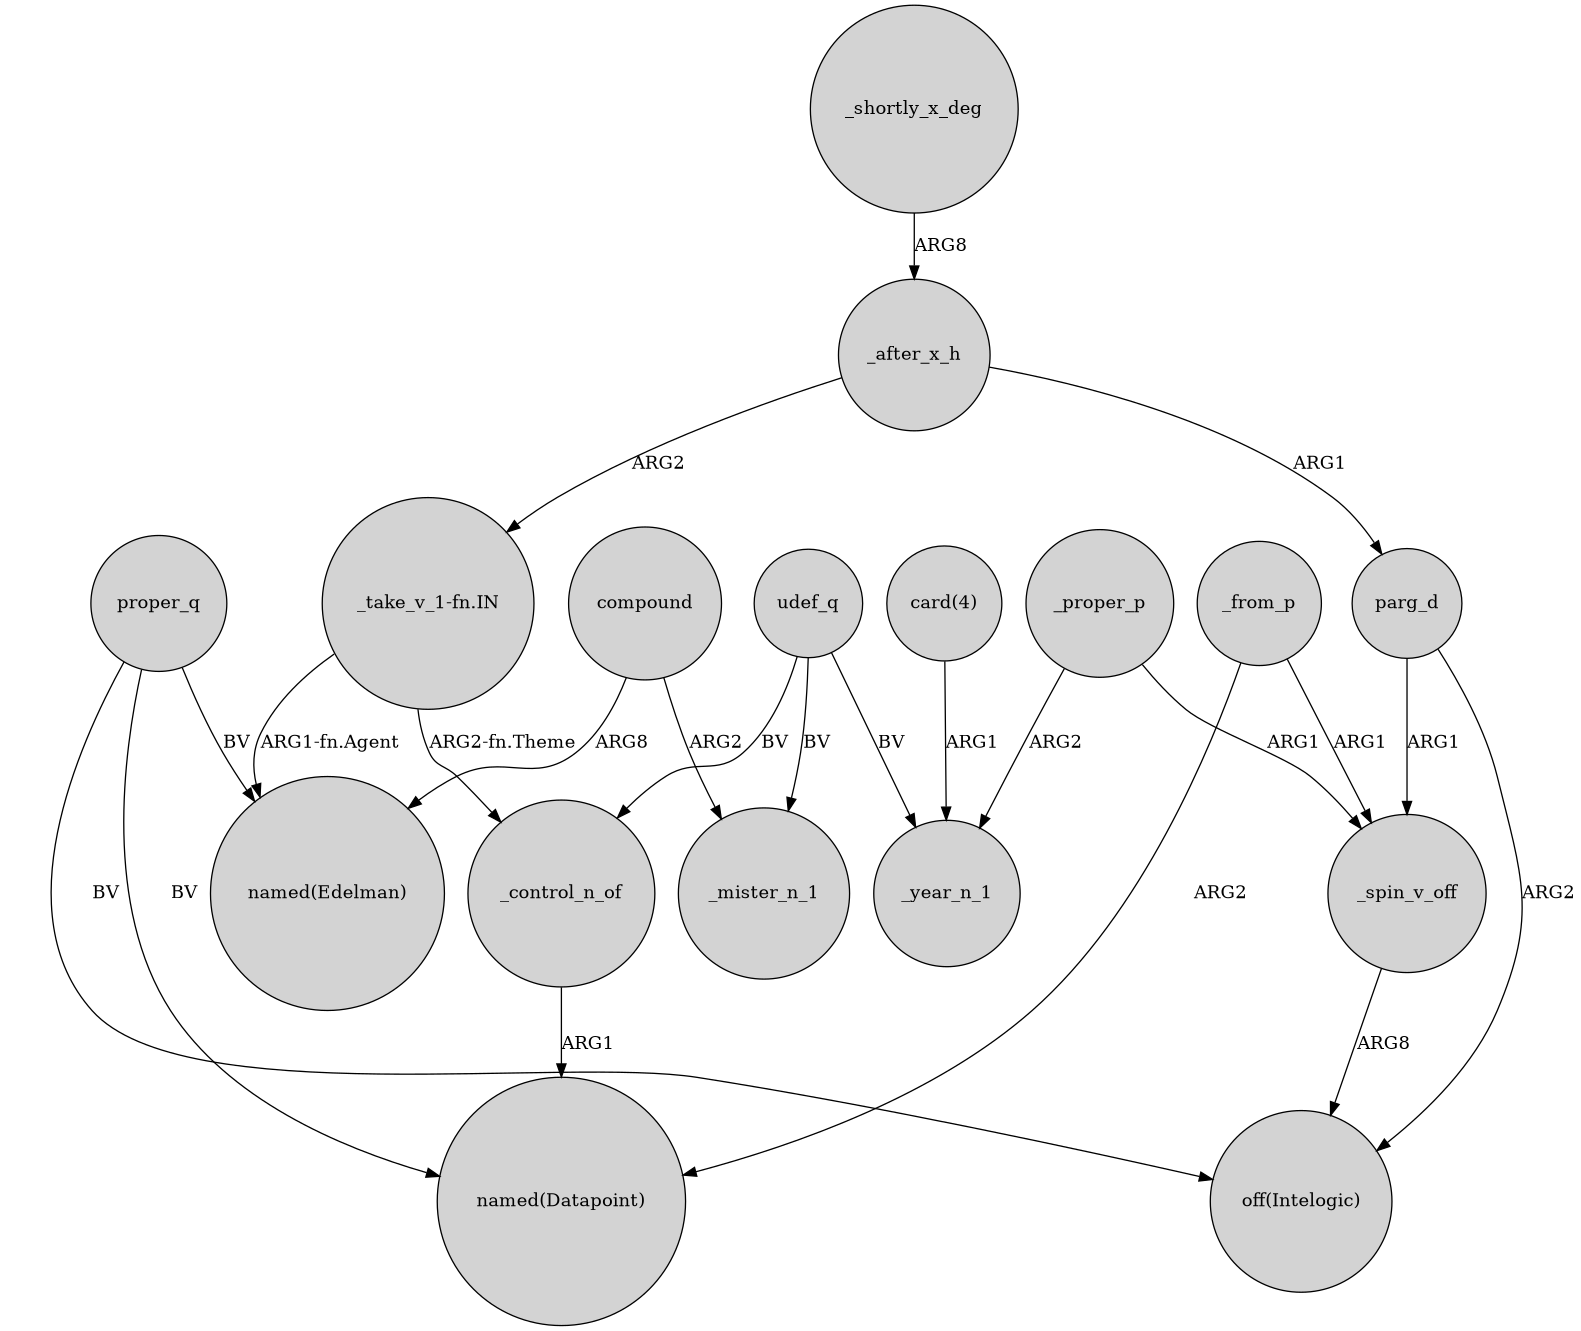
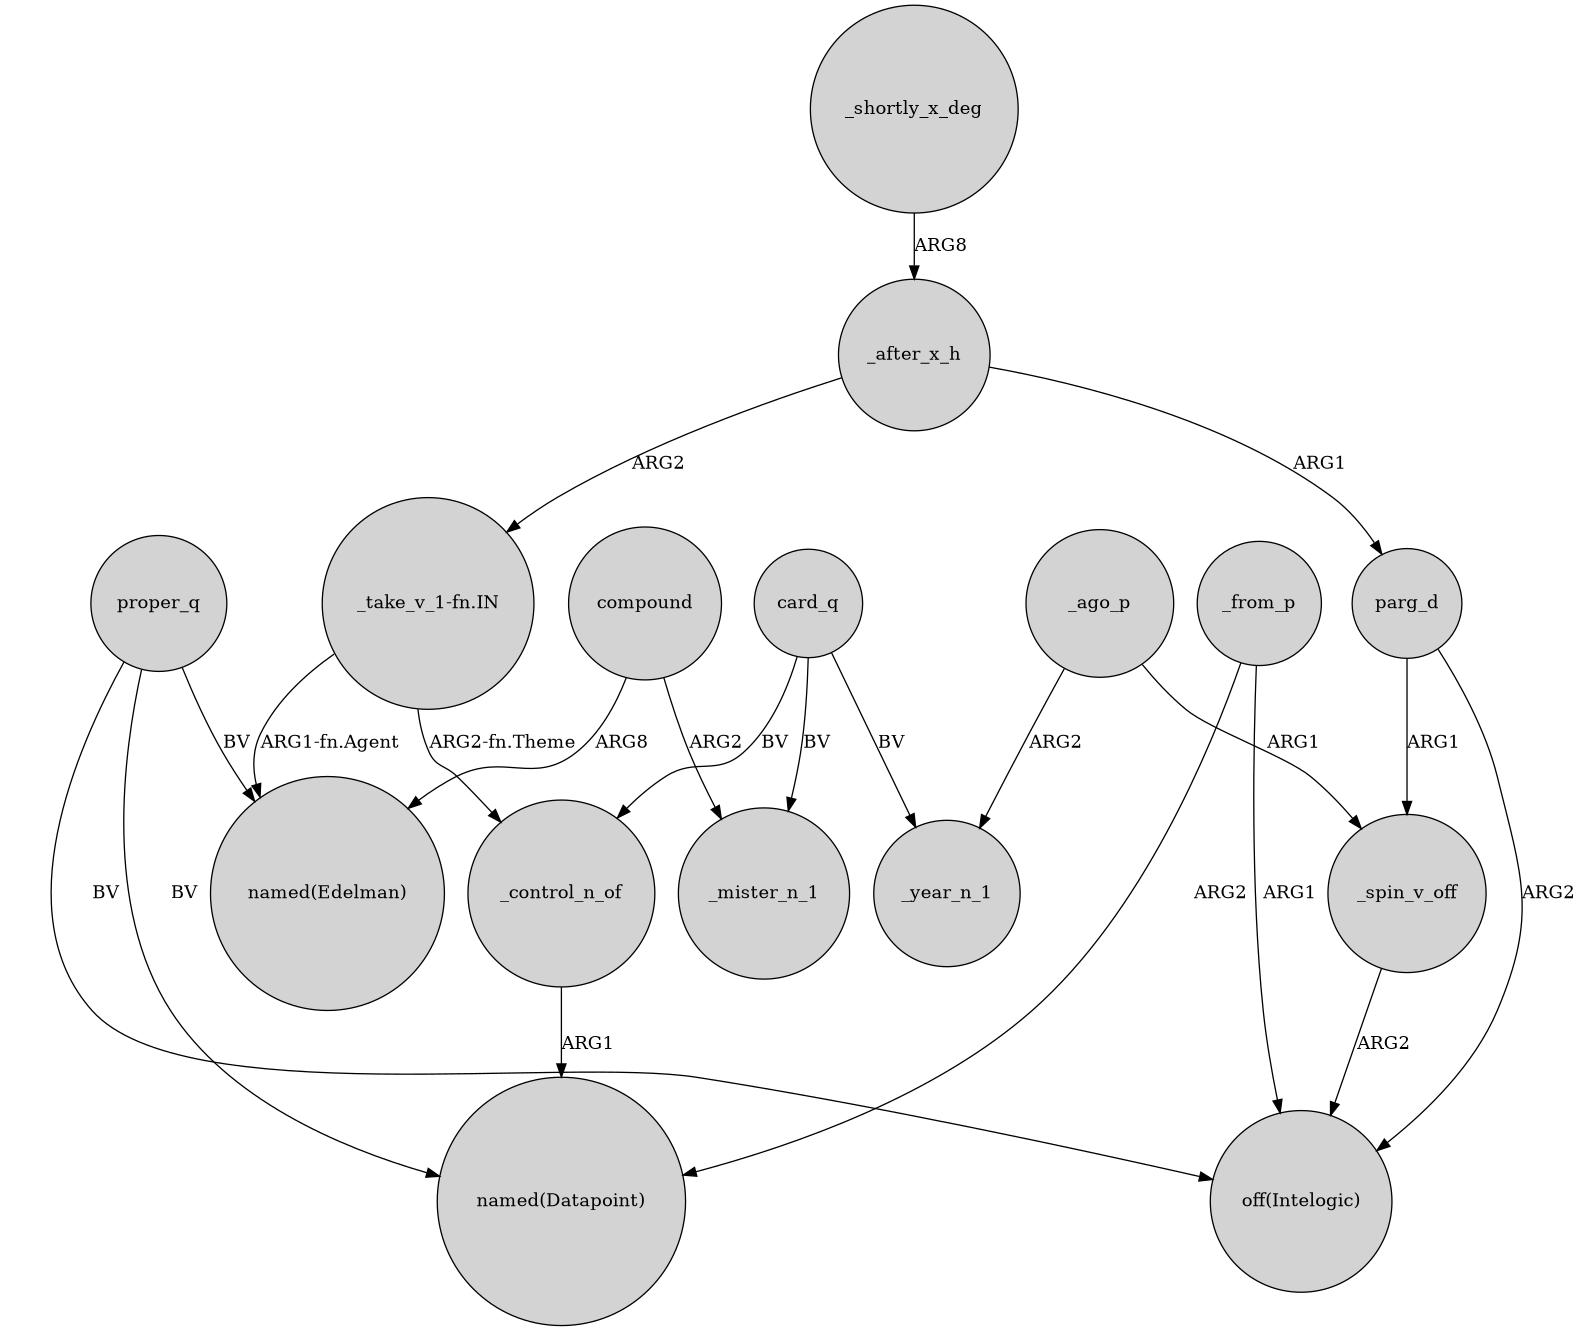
node "udef_q": label "udef_q" -> "card_q"
node "card(4)": removed
node "_proper_p": label "_proper_p" -> "_ago_p"
edge "_from_p" -> "_spin_v_off": now "_from_p" -> "off(Intelogic)"
edge "_spin_v_off" -> "off(Intelogic)": label "ARG8" -> "ARG2"
